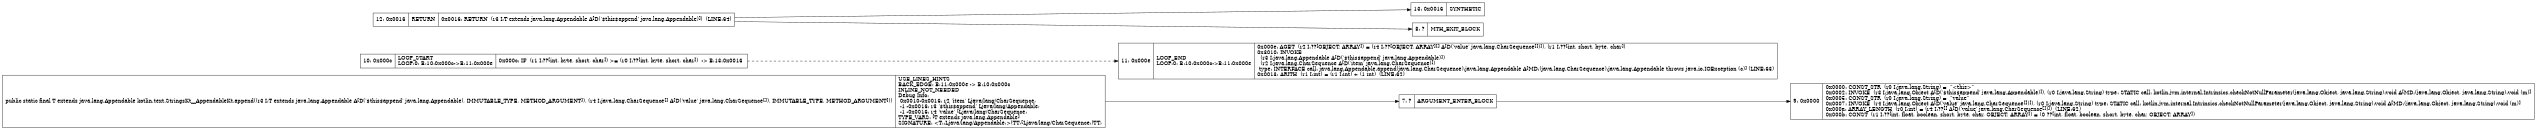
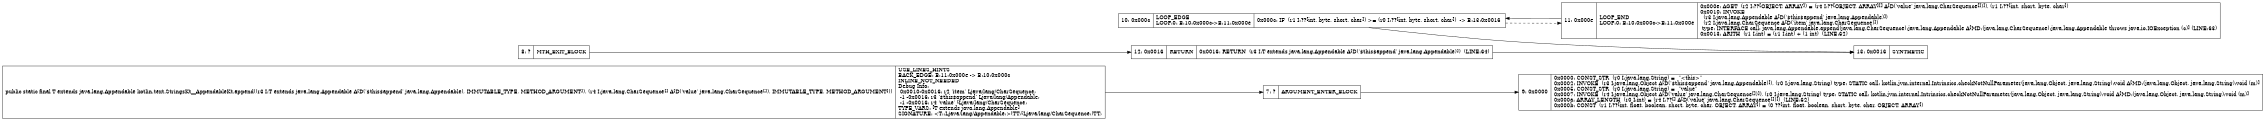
edge "11: 0x000e" -> "10: 0x000c": added
edge "12: 0x0016" -> "8: ?": reversed
edge "10: 0x000c" -> "13: 0x0016": added
node "11: 0x000e": text "0x3010: INVOKE" -> "0x0010: INVOKE"
node "10: 0x000c": text "LOOP_START" -> "LOOP_EDGE"
